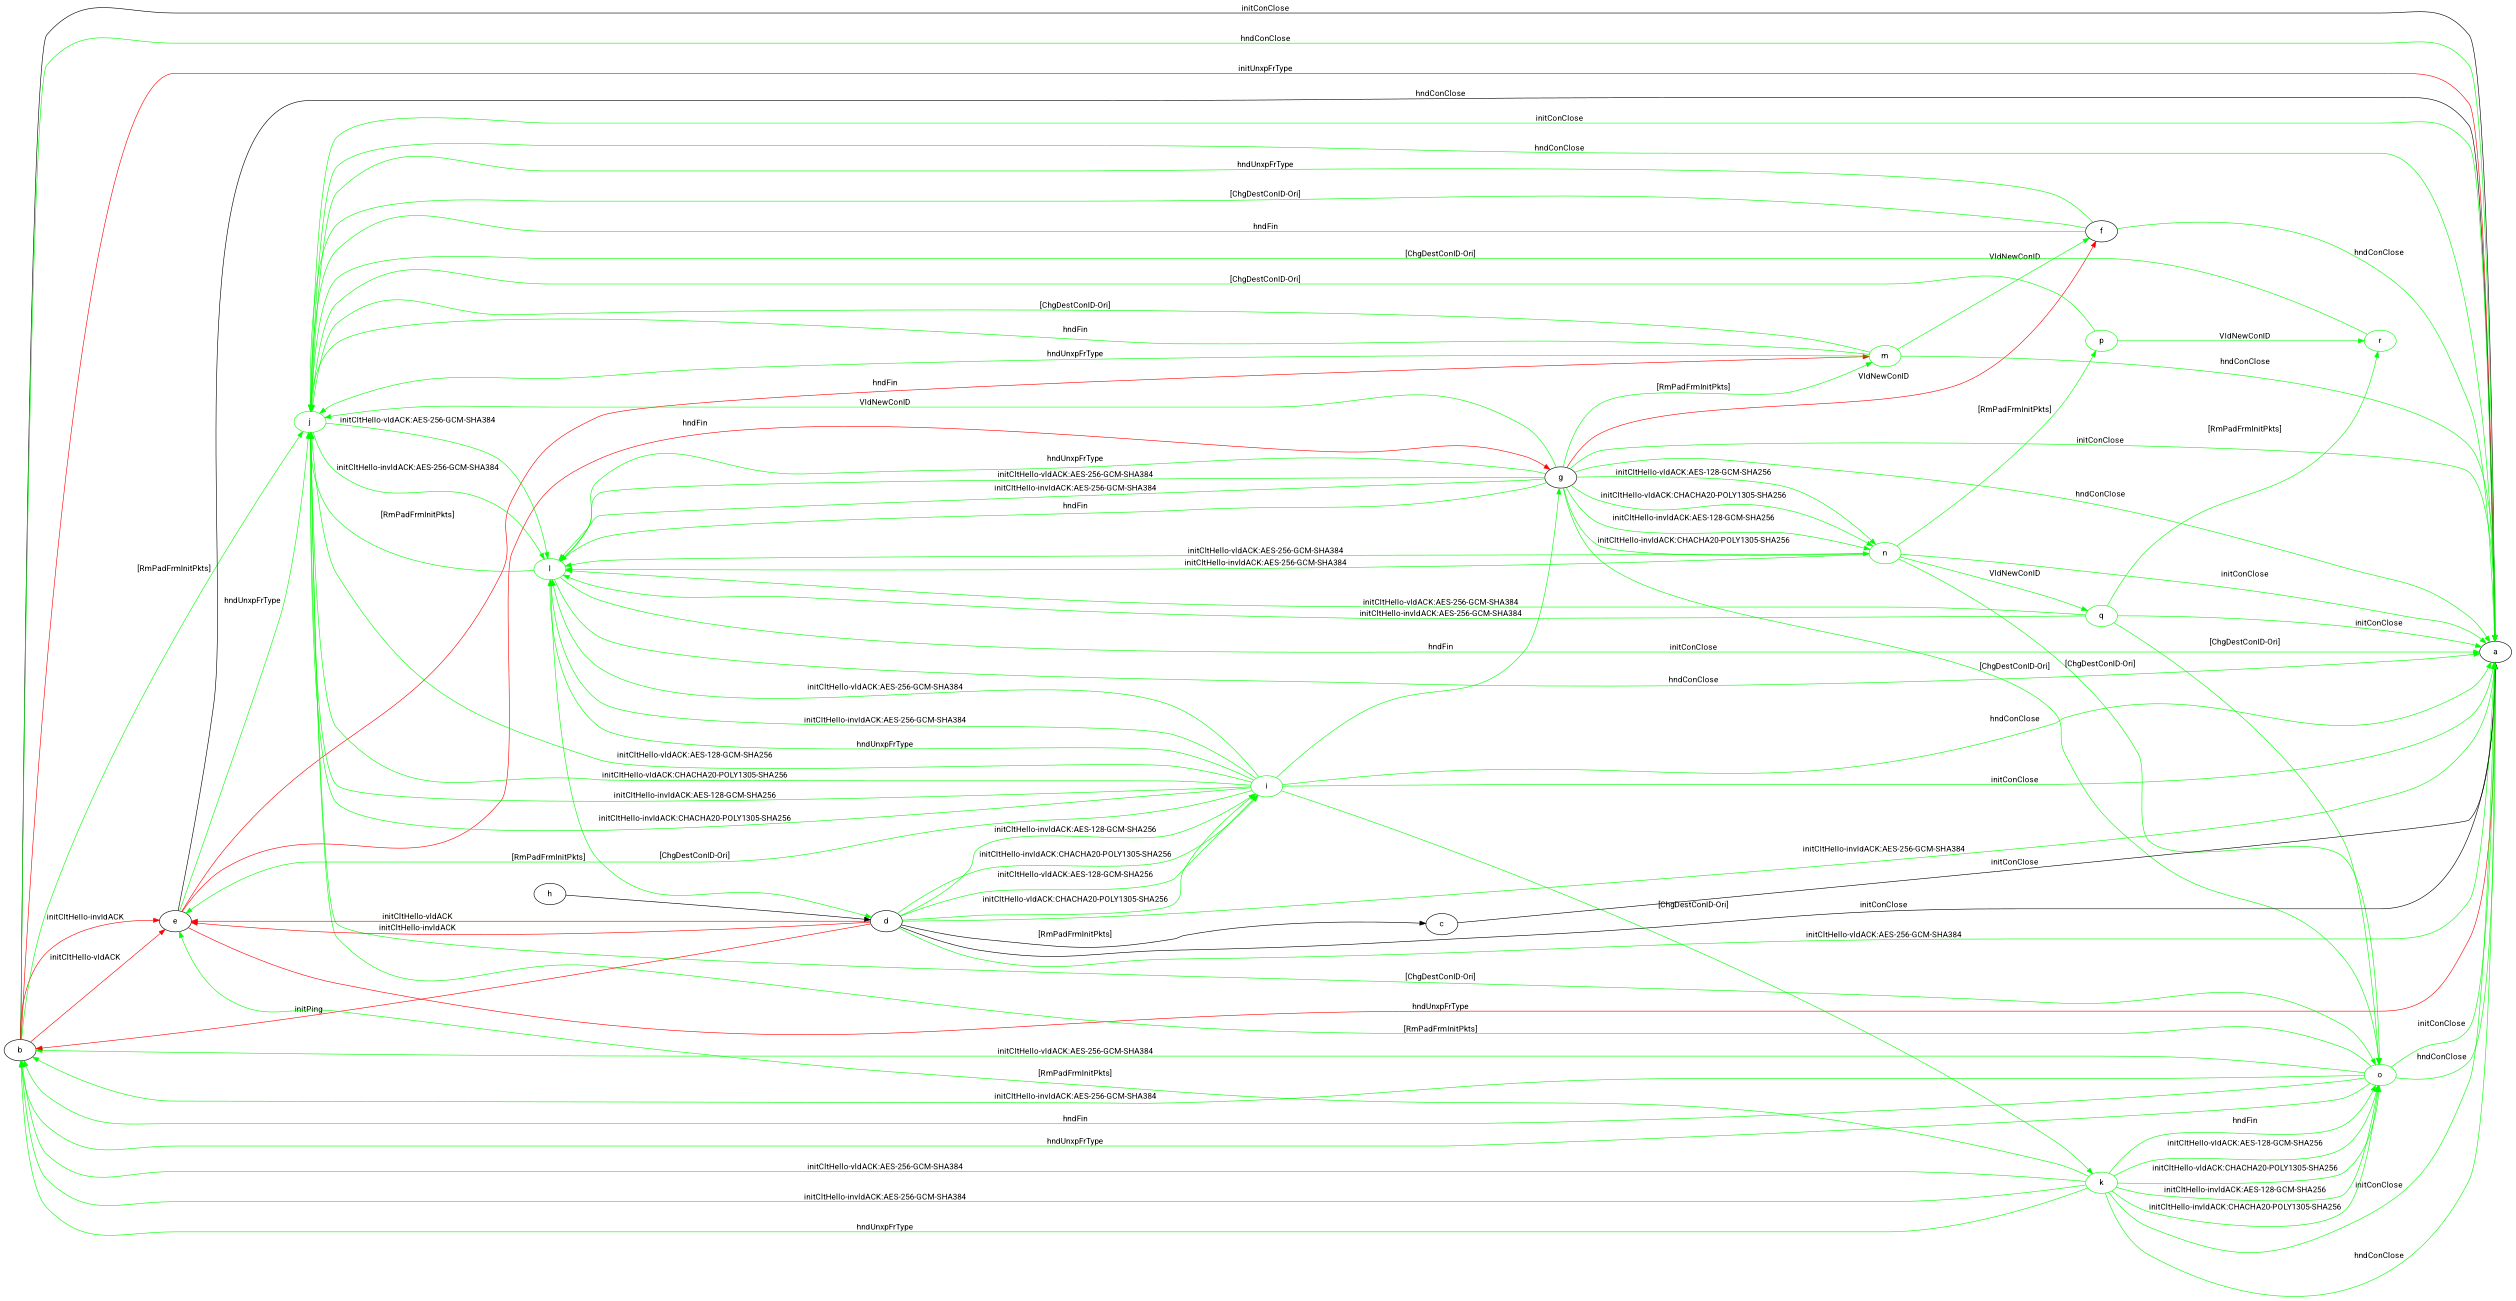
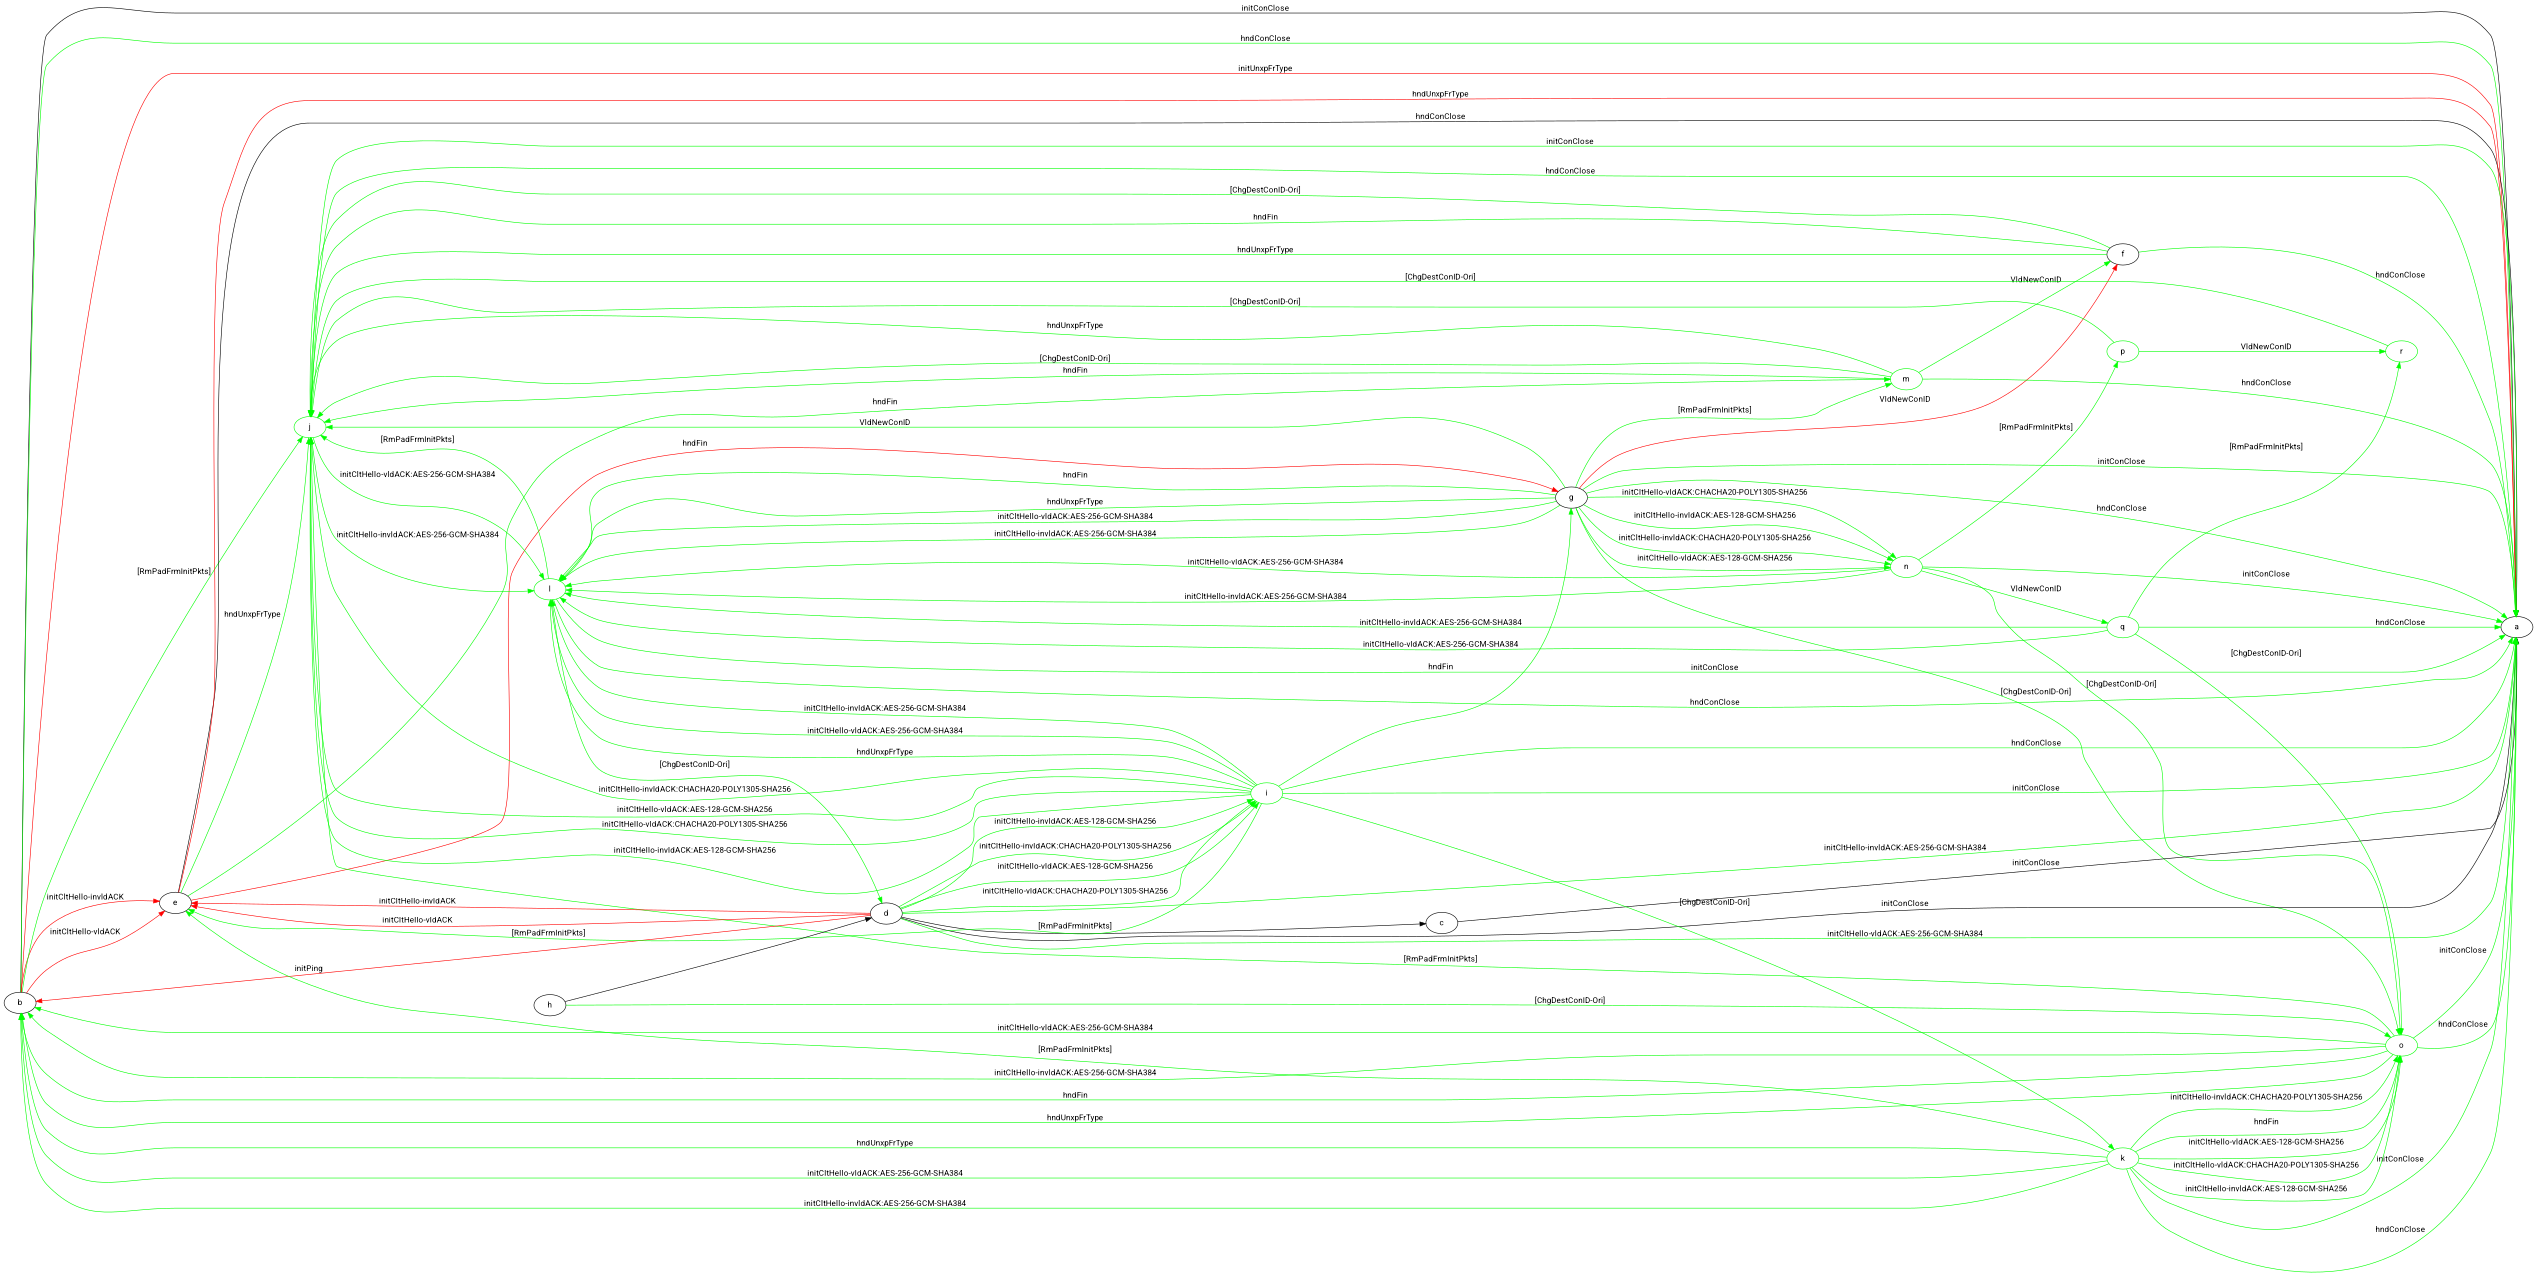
edge "e" -> "m": color red -> green
edge "q" -> "a": label "initConClose " -> "hndConClose "
edge "j" -> "o": now "h" -> "o"
